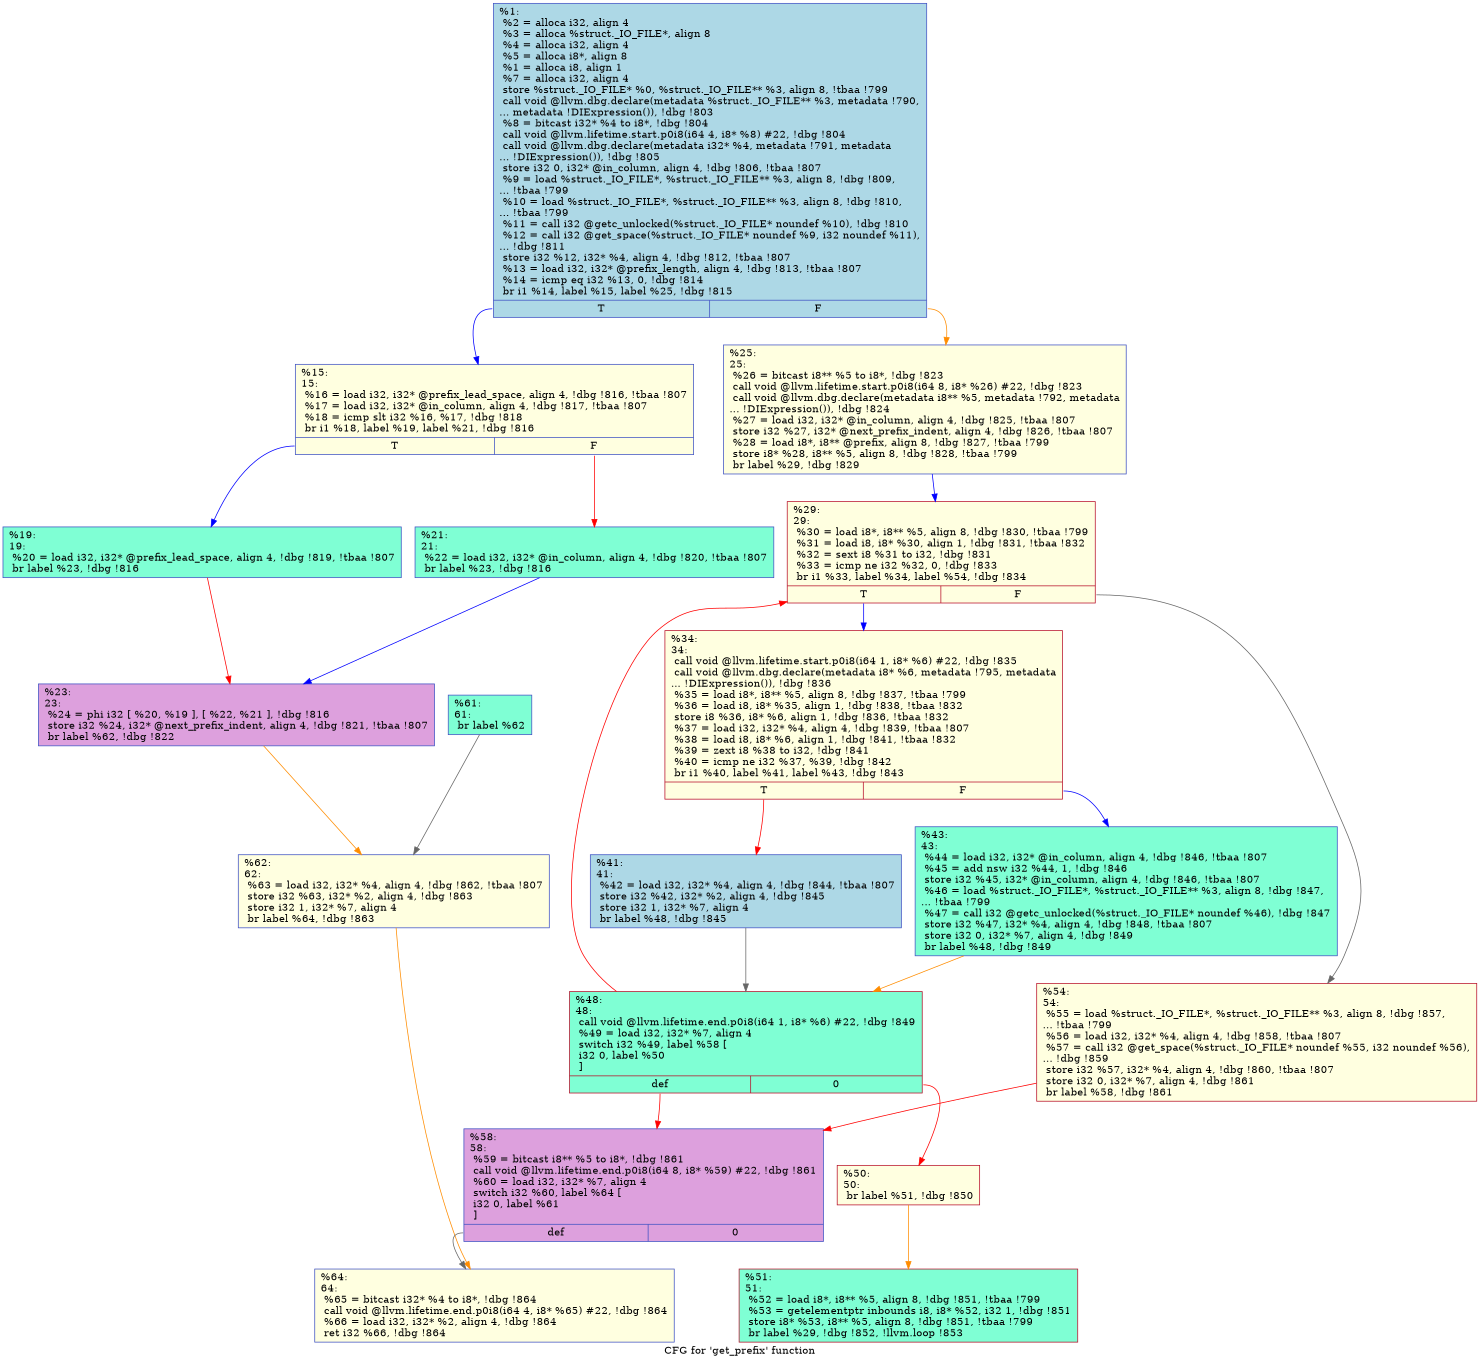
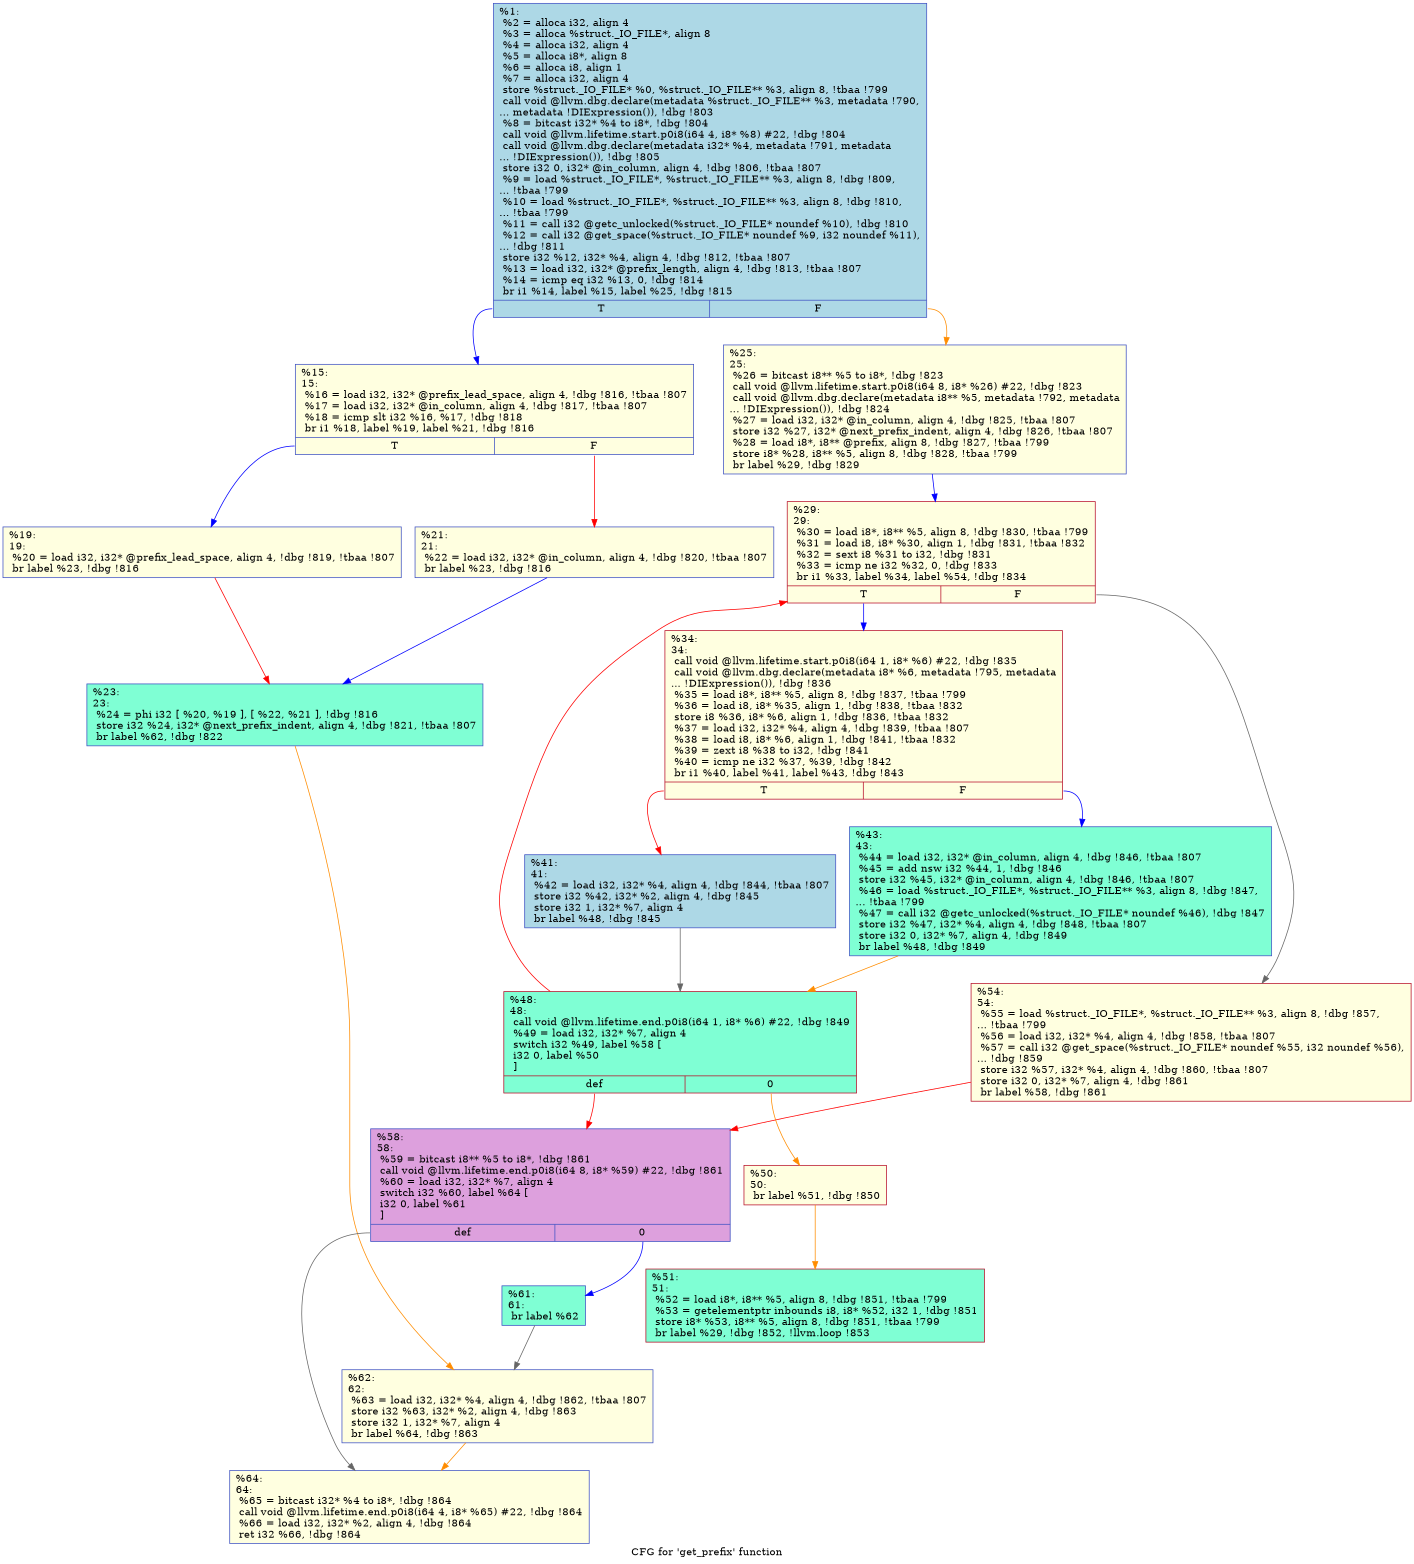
node "%1:": text "%1 = alloca i8, align 1" -> "%6 = alloca i8, align 1"
node "%19:": fillcolor aquamarine -> lightyellow
node "%21:": fillcolor aquamarine -> lightyellow
node "%23:": fillcolor plum -> aquamarine
edge "%48:" -> "%50:": color red -> darkorange
edge "%58:" -> "%61:": added
